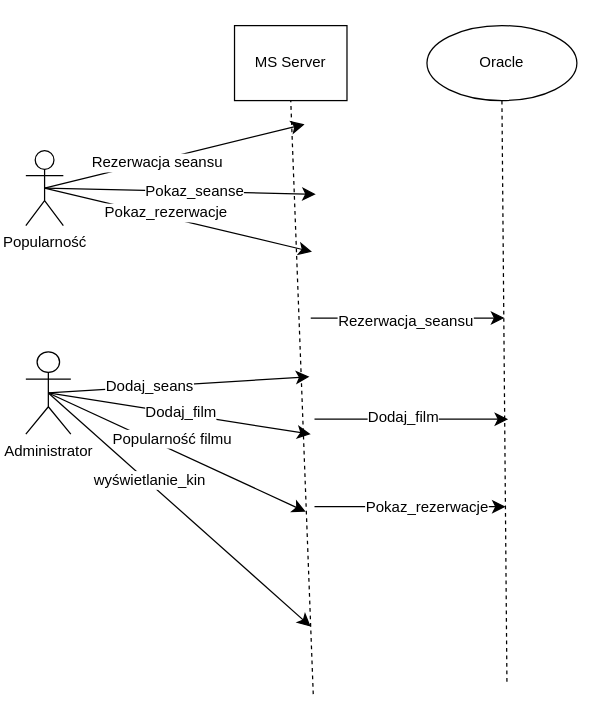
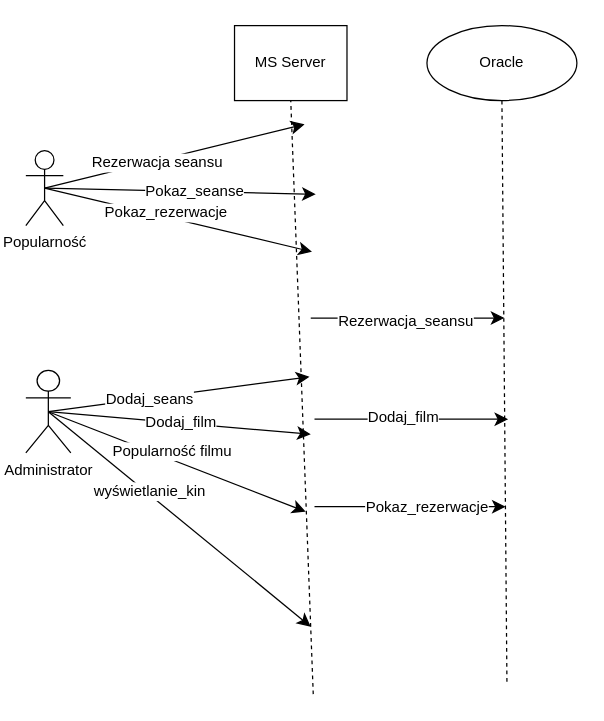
node "Administrator": moved (48, 393) -> (48, 412)
